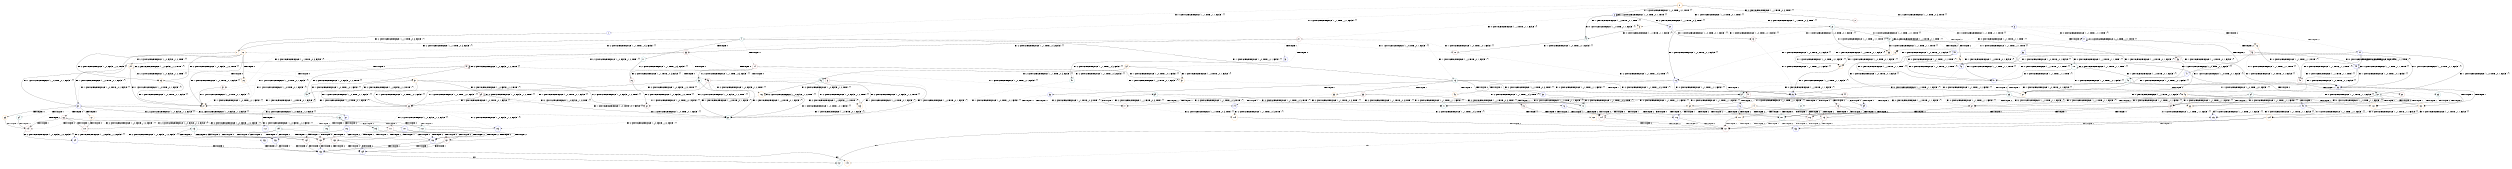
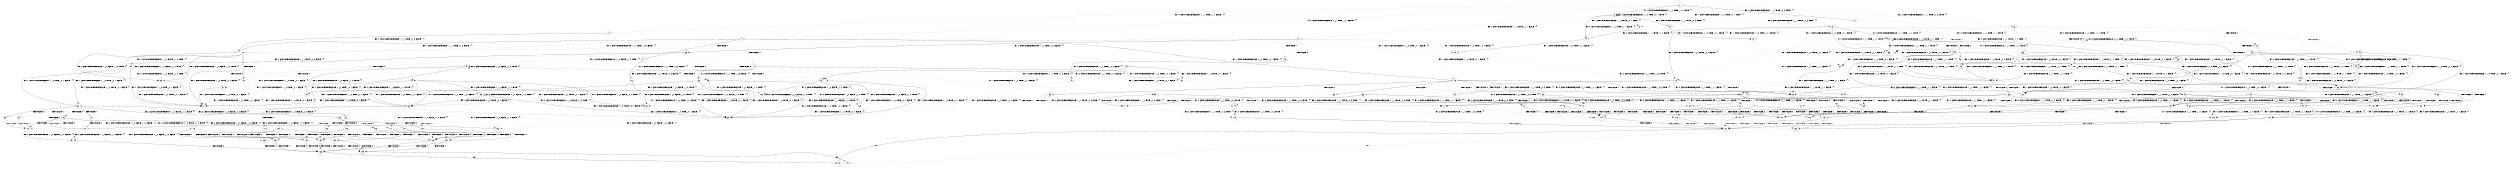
edge "55" -> "24": removed, label "EX !1 !ATOMIC_EXCH_BRANCH (1, +0, TRUE, +0, 1, FALSE) !{}"
edge "110" -> "66": reversed
